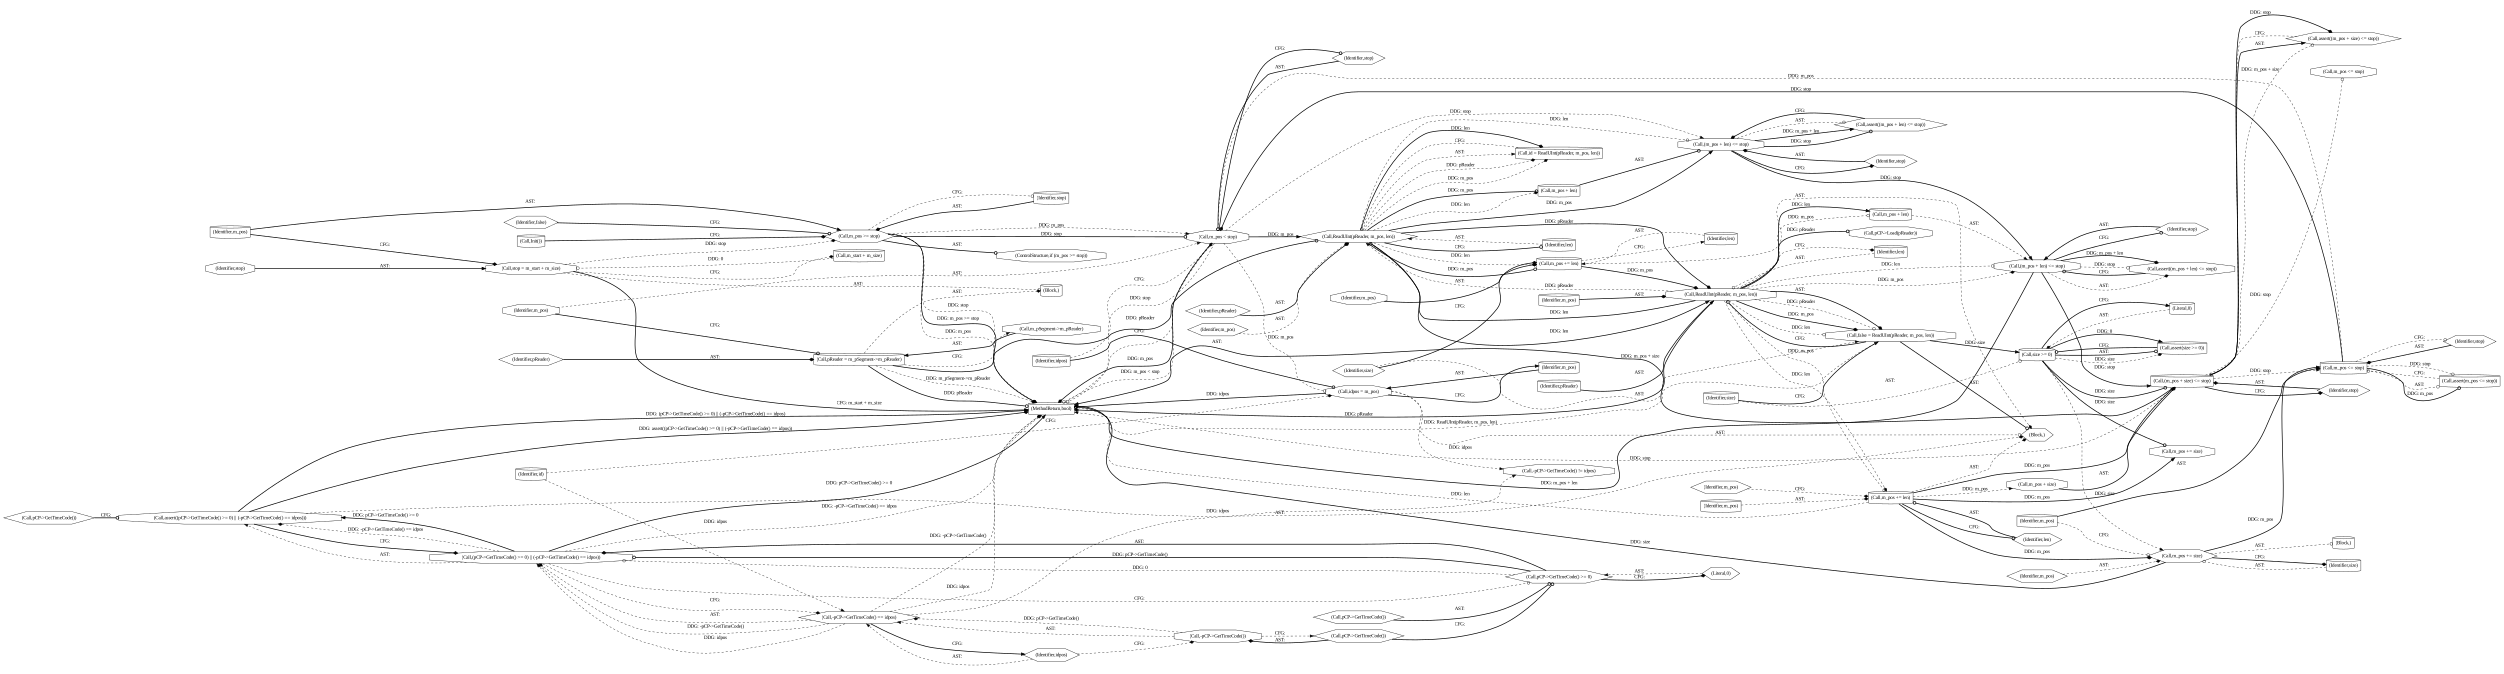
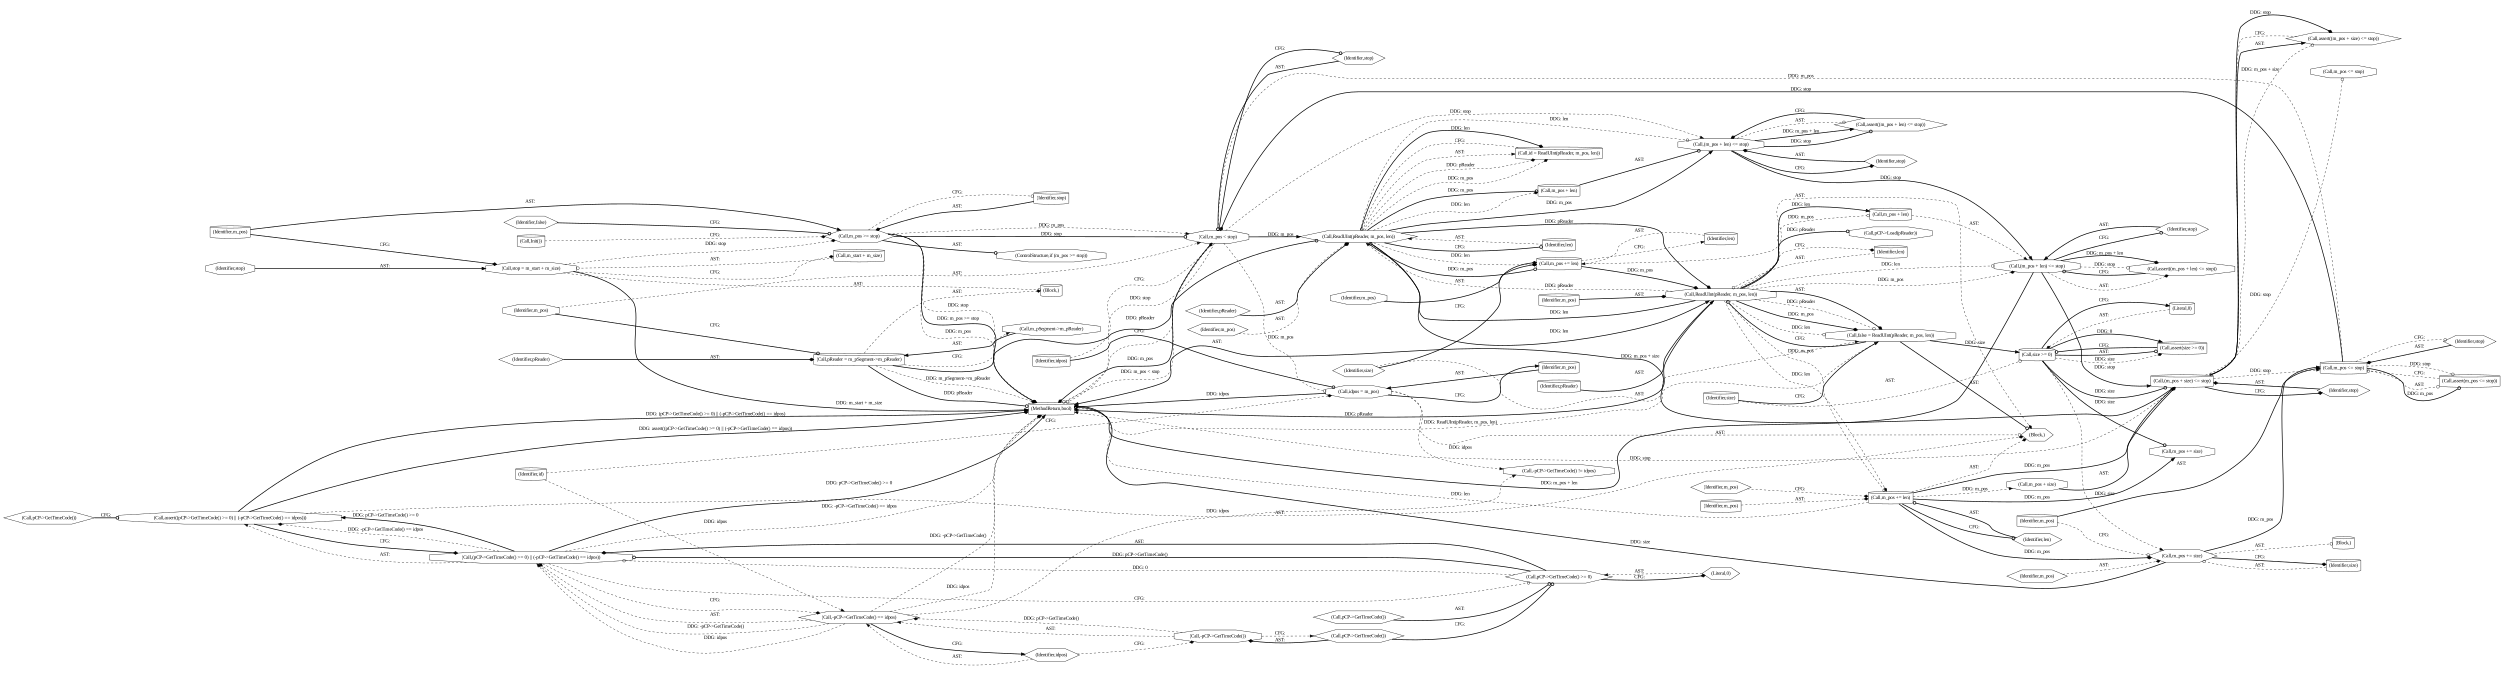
edge "(Call,Init())" -> "(Call,m_pos >= stop)": style bold -> dashed
edge "(Call,m_start + m_size)" -> "(Call,stop = m_start + m_size)": label "DDG: 0" -> "AST: "
edge "(Call,stop = m_start + m_size)" -> "(MethodReturn,bool)": label "CFG: m_start + m_size" -> "DDG: m_start + m_size"
